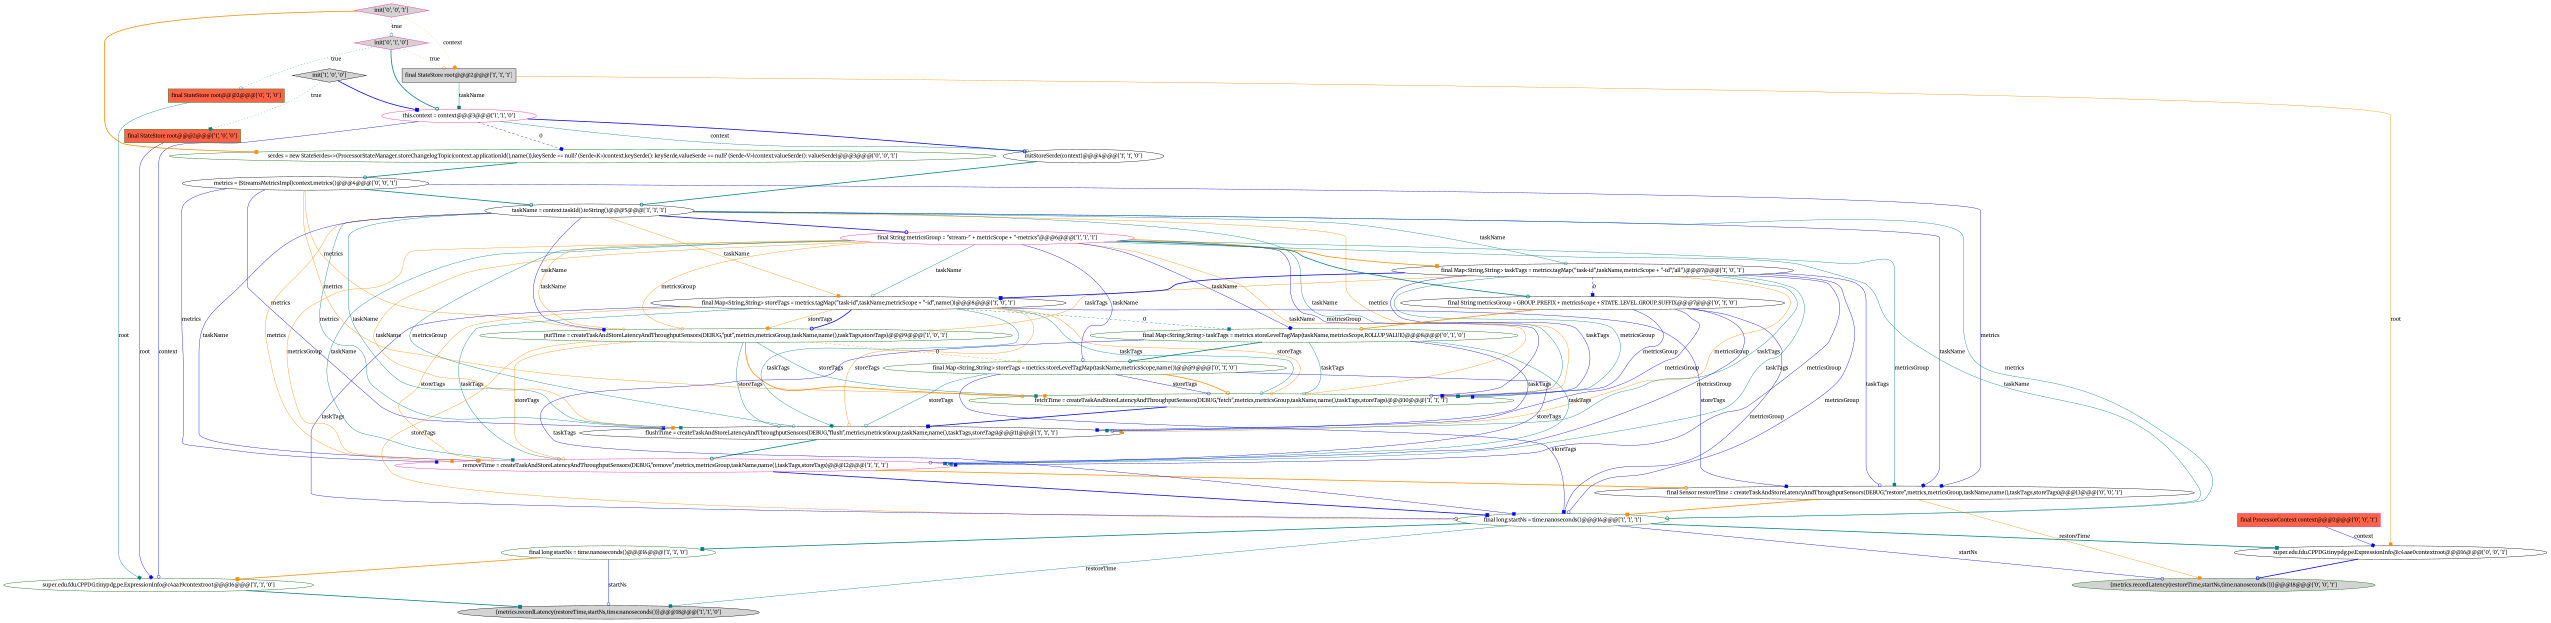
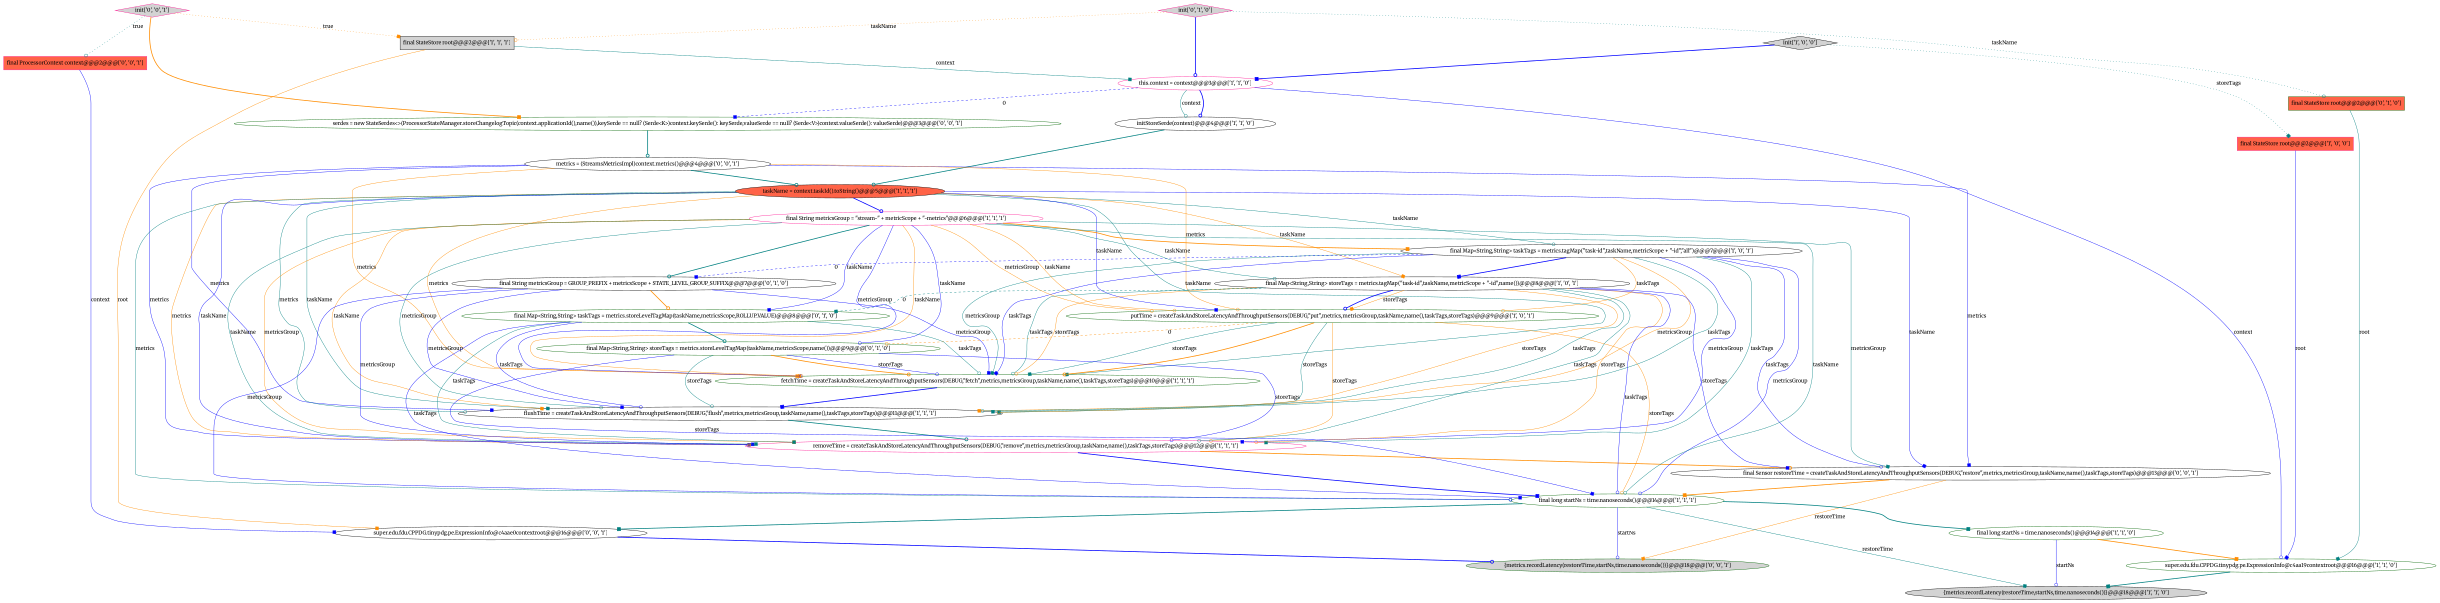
edge "init['0', '0', '1']" -> "init['0', '1', '0']": now "init['0', '0', '1']" -> "final ProcessorContext context@@@2@@@['0', '0', '1']"
edge "init['0', '0', '1']" -> "final StateStore root@@@2@@@['1', '1', '1']": label "context" -> "true"
edge "init['0', '1', '0']" -> "final StateStore root@@@2@@@['0', '1', '0']": label "true" -> "taskName"
edge "init['0', '1', '0']" -> "final StateStore root@@@2@@@['1', '1', '1']": label "true" -> "taskName"
edge "init['0', '1', '0']" -> "this.context = context@@@3@@@['1', '1', '0']": color teal -> blue
edge "init['1', '0', '0']" -> "final StateStore root@@@2@@@['1', '0', '0']": label "true" -> "storeTags"
edge "final StateStore root@@@2@@@['1', '1', '1']" -> "this.context = context@@@3@@@['1', '1', '0']": label "taskName" -> "context"
node "final StateStore root@@@2@@@['1', '0', '0']": color darkgreen -> deeppink
node "taskName = context.taskId().toString()@@@5@@@['1', '1', '1']": fillcolor white -> tomato
